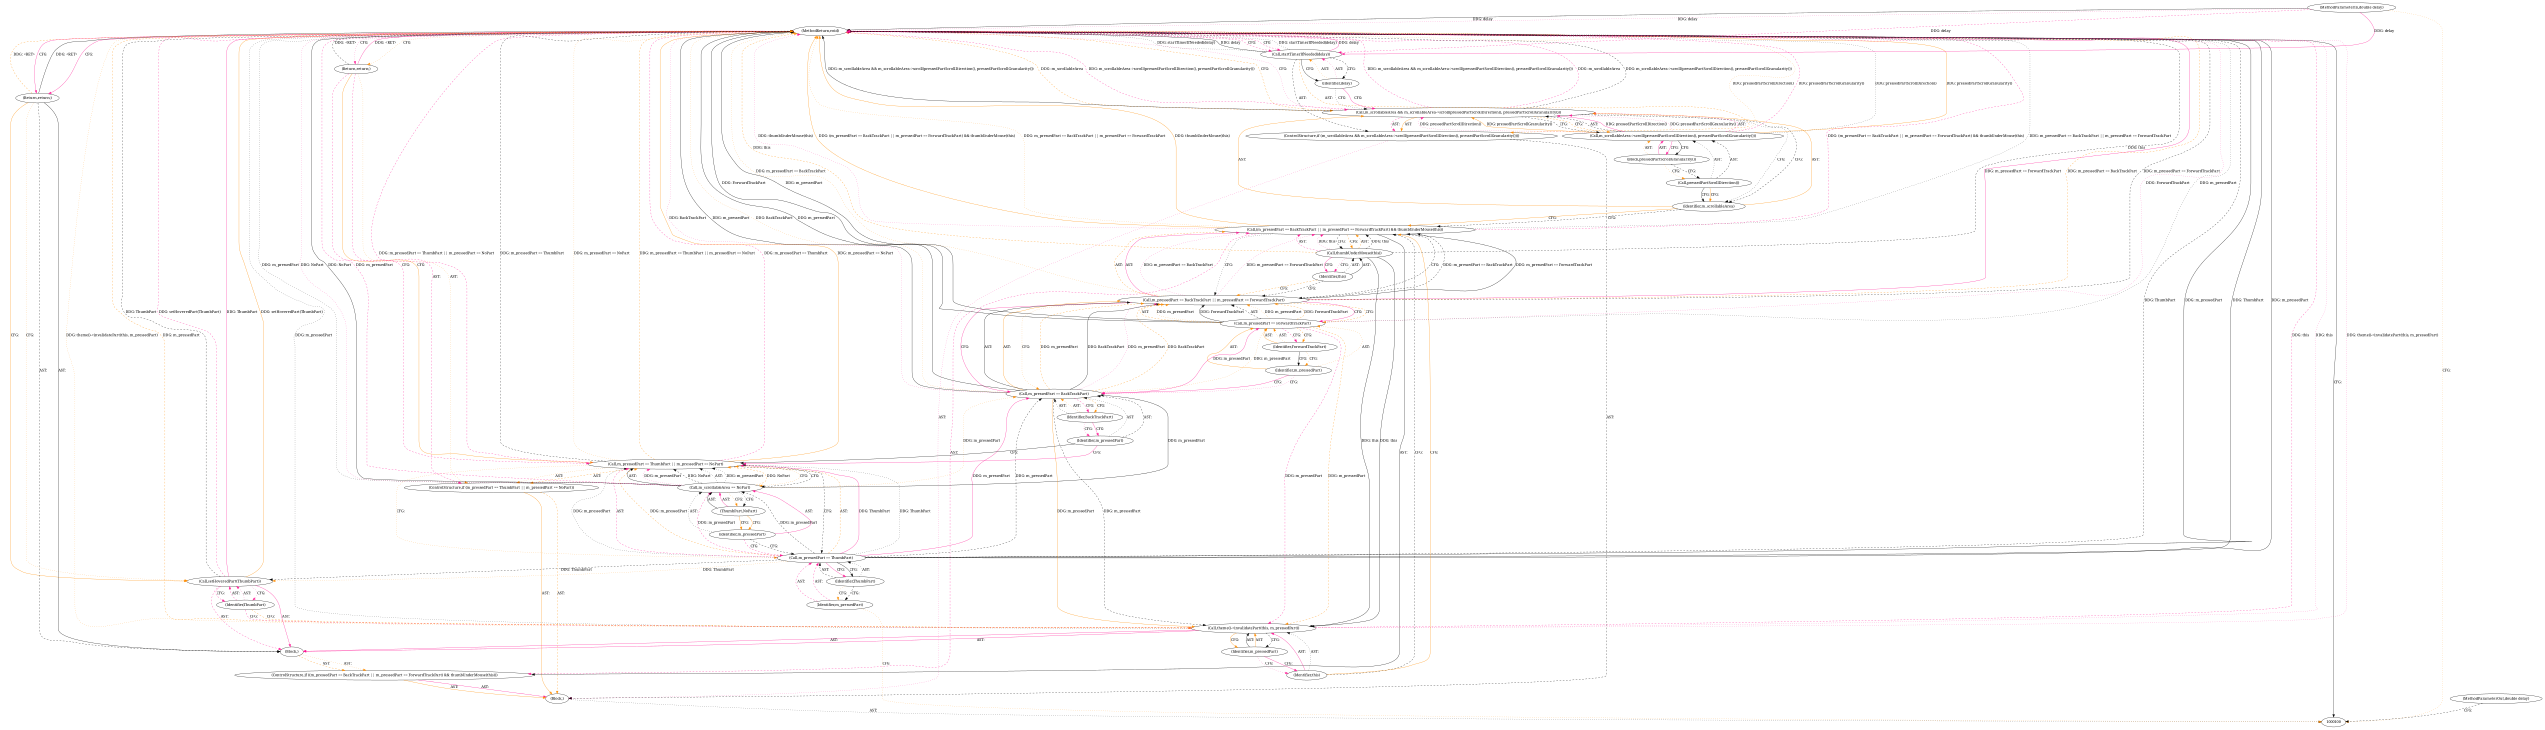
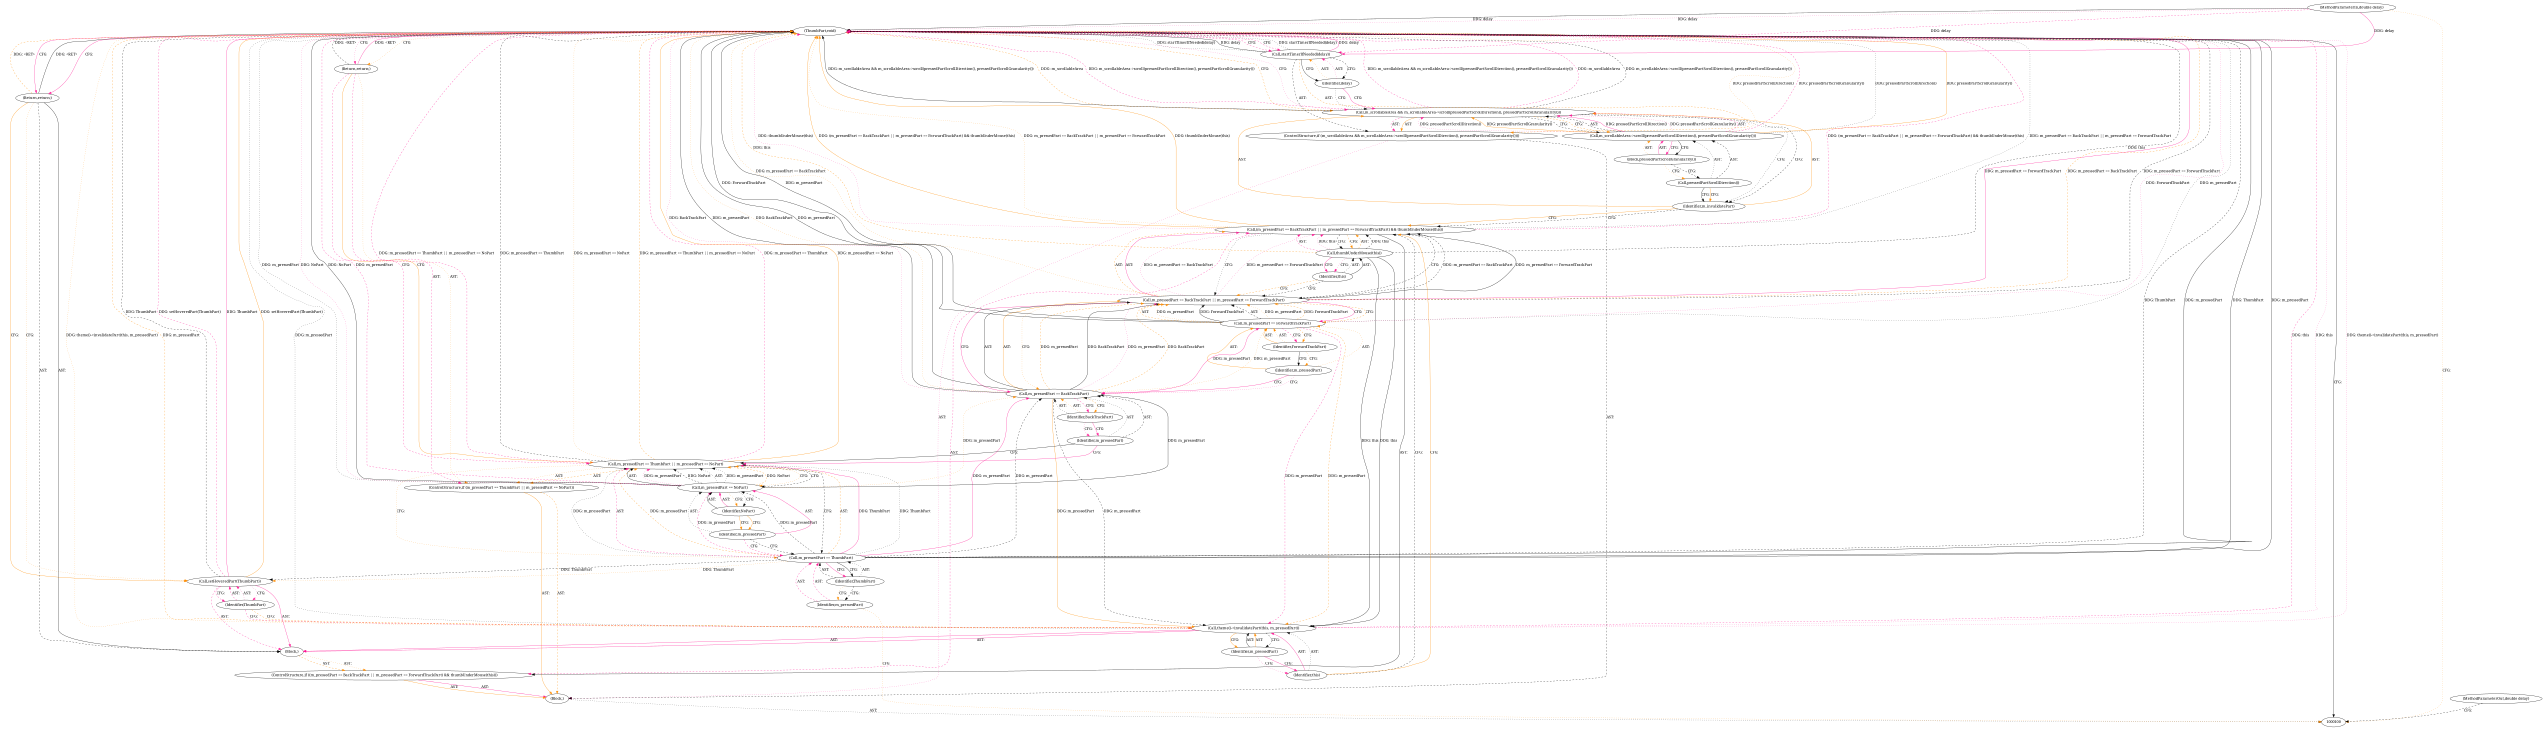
node "(MethodReturn,void)": label "(MethodReturn,void)" -> "(ThumbPart,void)"
node "(Identifier,m_scrollableArea)": label "(Identifier,m_scrollableArea)" -> "(Identifier,m_invalidatePart)"
node "(Call,m_scrollableArea == NoPart)": label "(Call,m_scrollableArea == NoPart)" -> "(Call,m_pressedPart == NoPart)"
node "(ThumbPart,NoPart)": label "(ThumbPart,NoPart)" -> "(Identifier,NoPart)"
